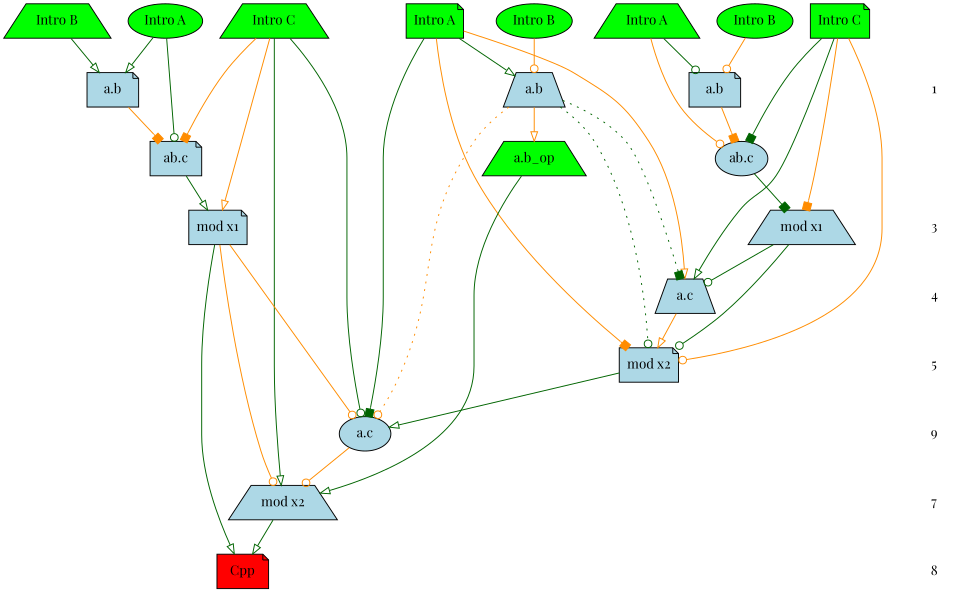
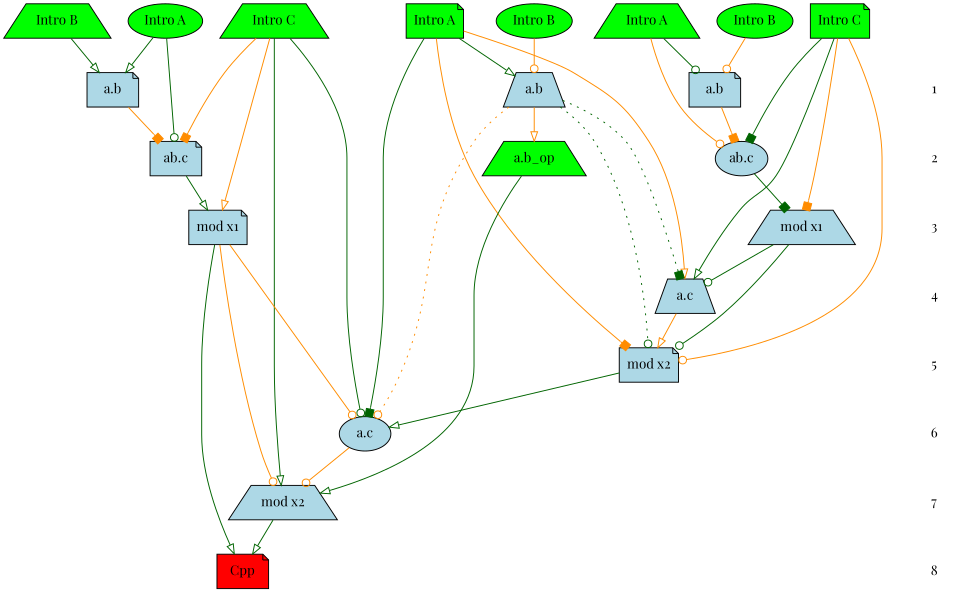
node "2": added
node "9": label "9" -> "6"
